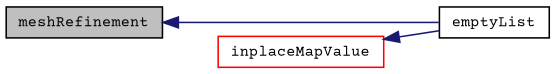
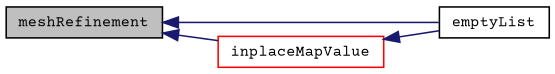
edge "inplaceMapValue" -> "meshRefinement": added
